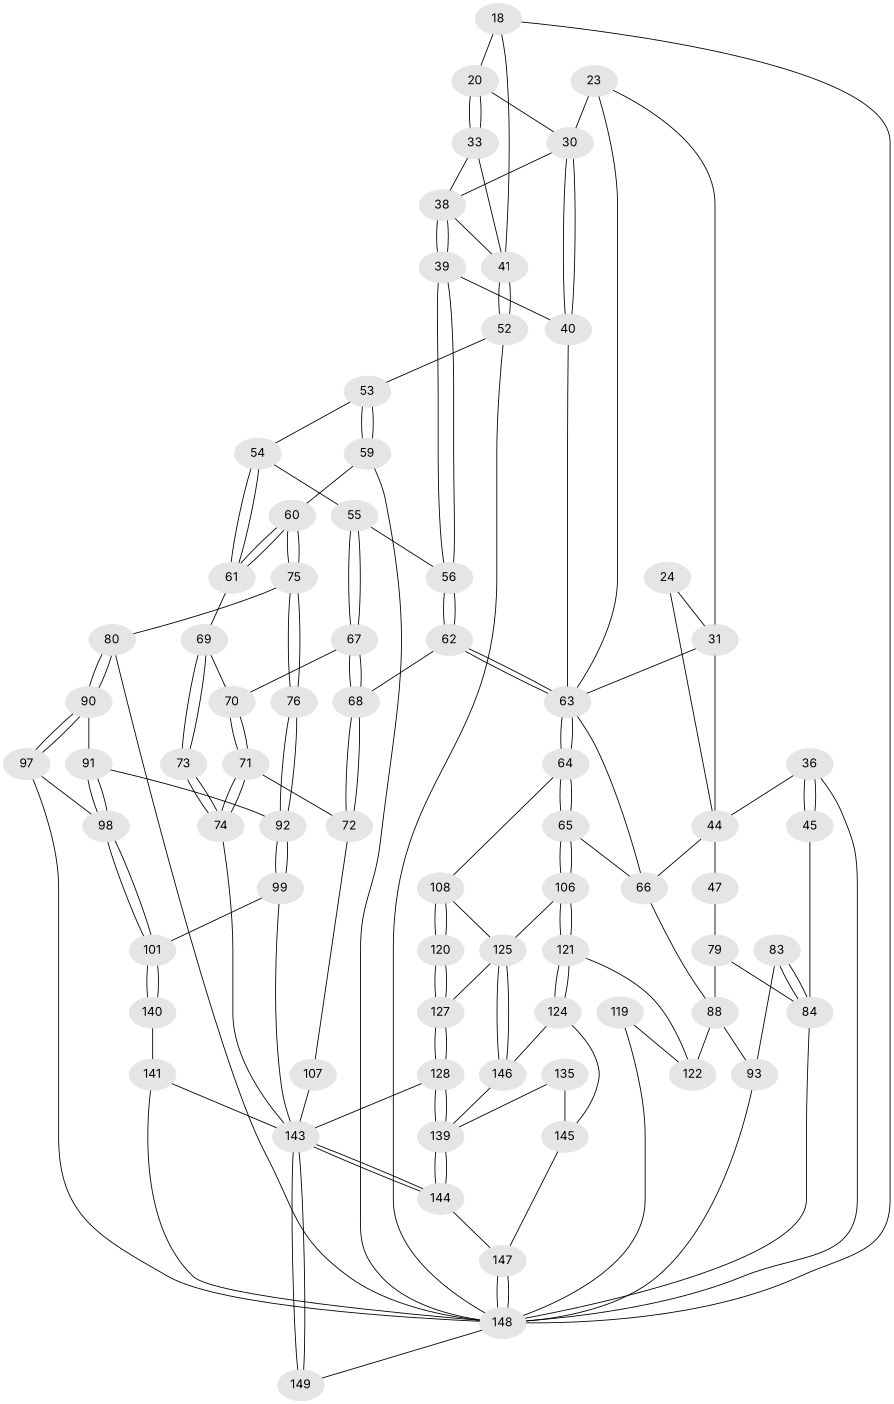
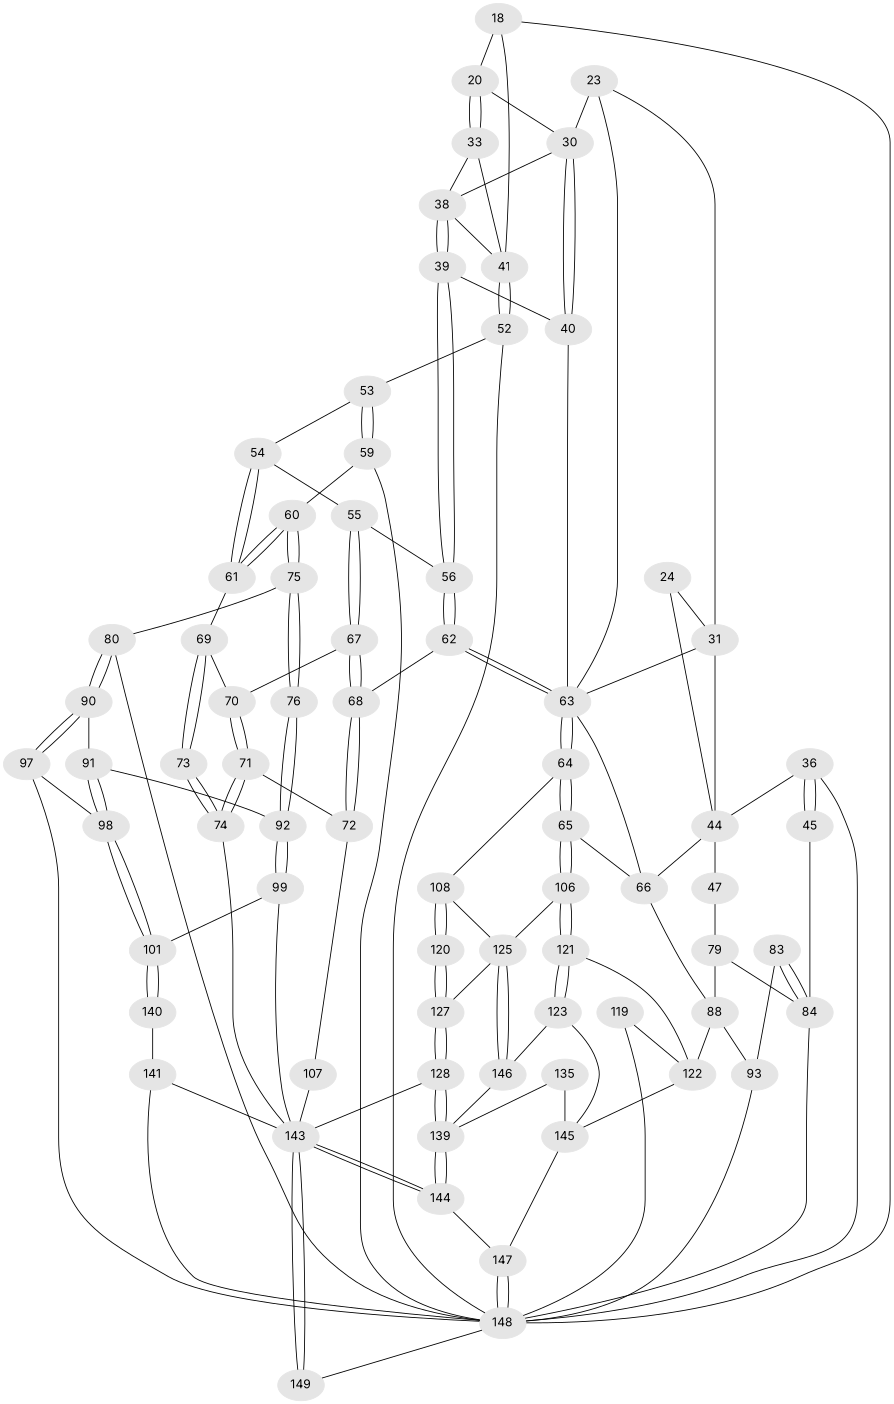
node "124": label "124" -> "123"
edge "122" -- "145": added
